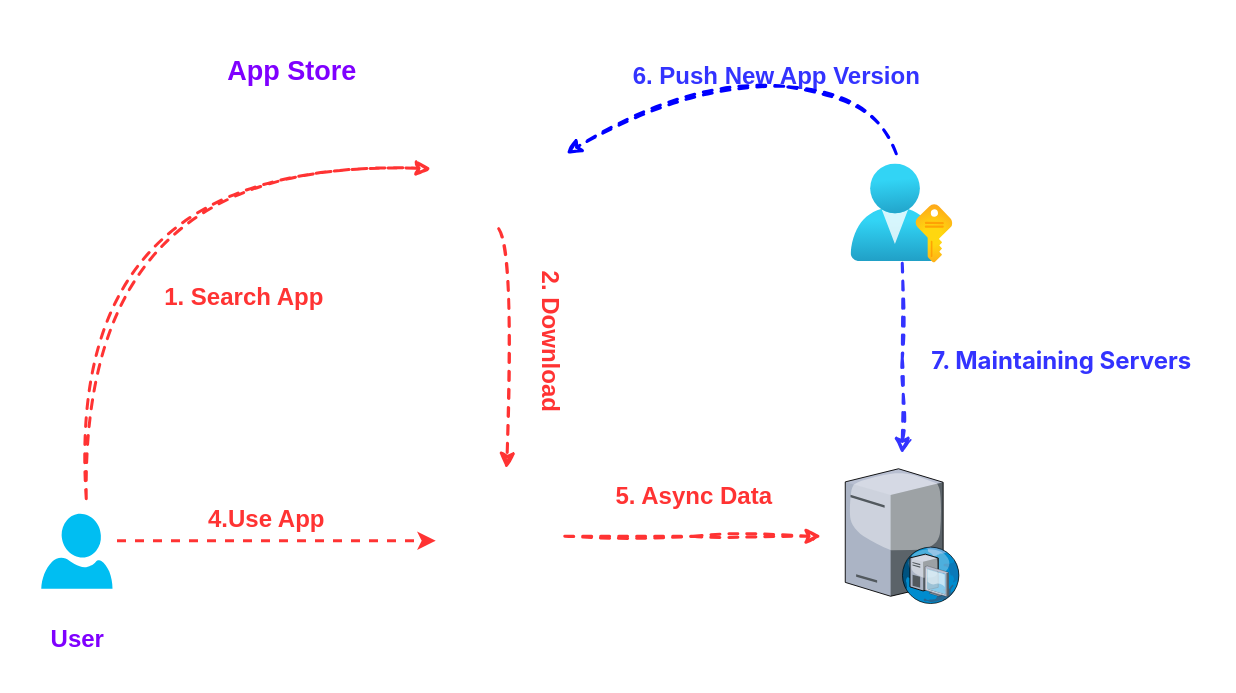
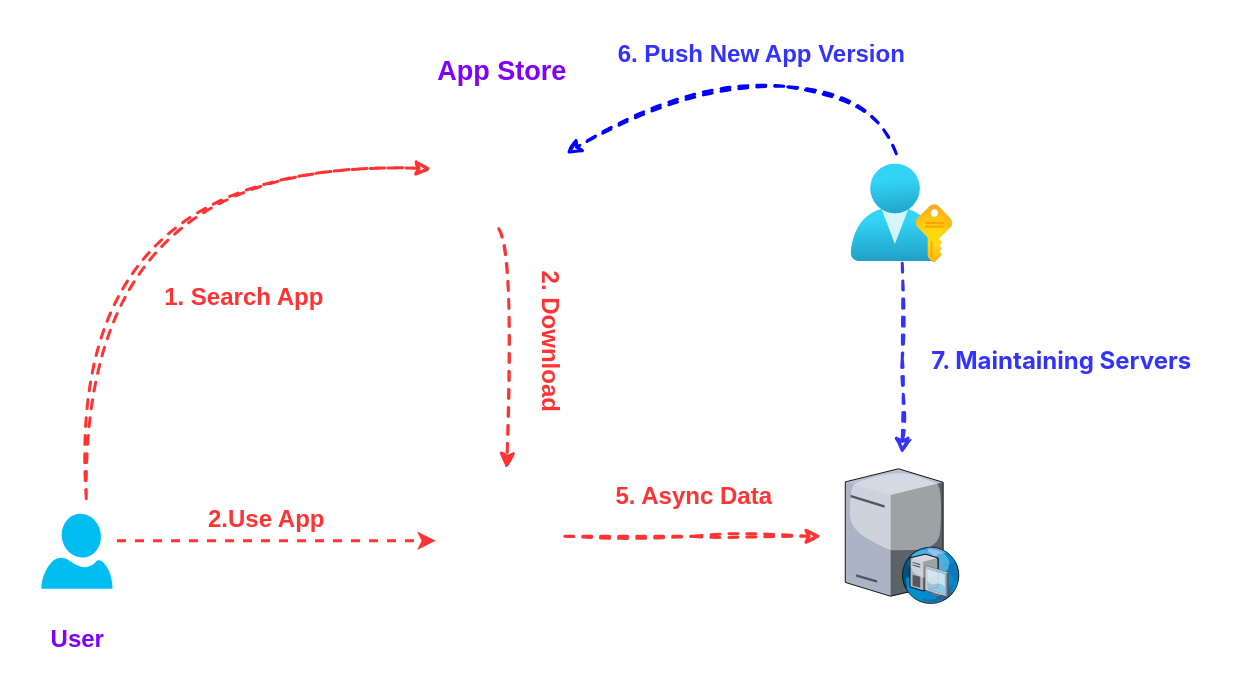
node "App Store": moved (292, 71) -> (502, 71)
node "6. Push New App Version": moved (776, 76) -> (761, 53)
node "4.Use App": label "4.Use App" -> "2.Use App"
